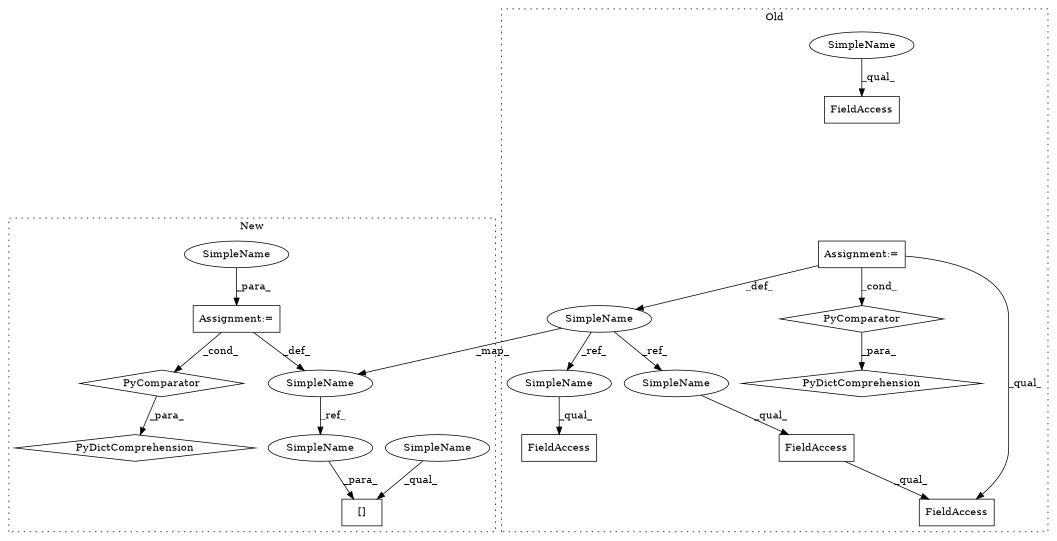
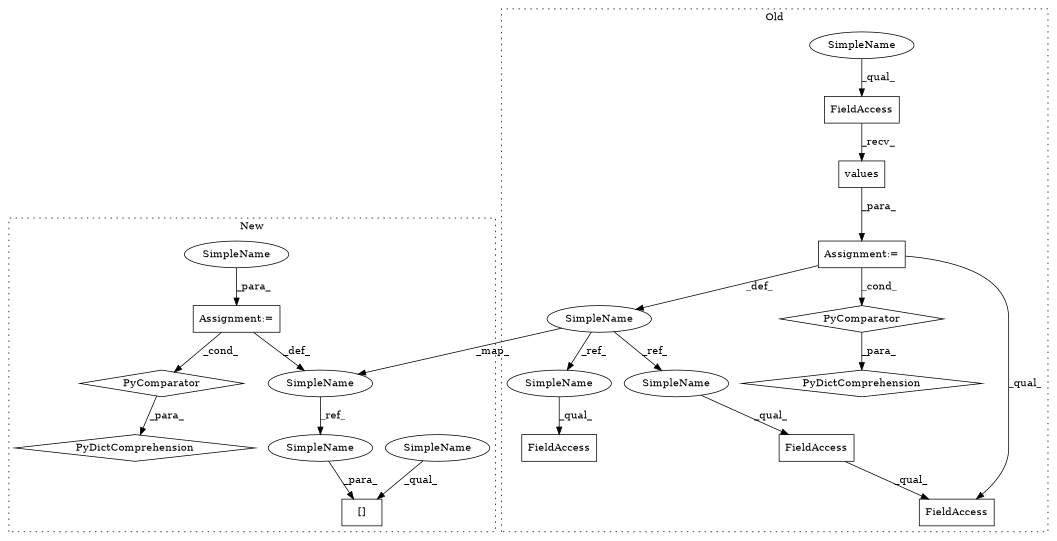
node "values": added
